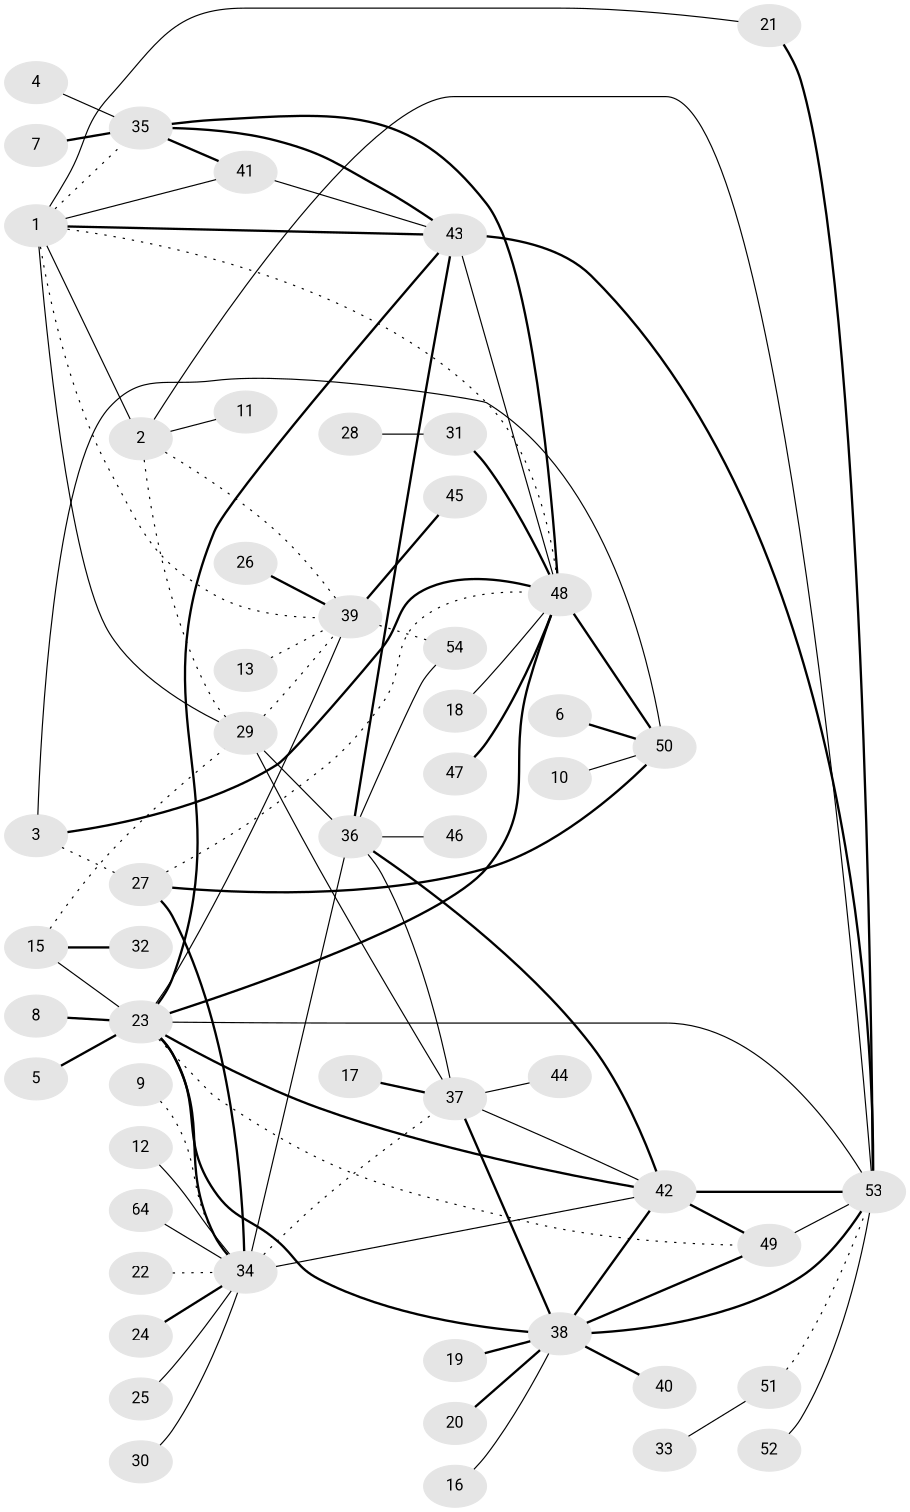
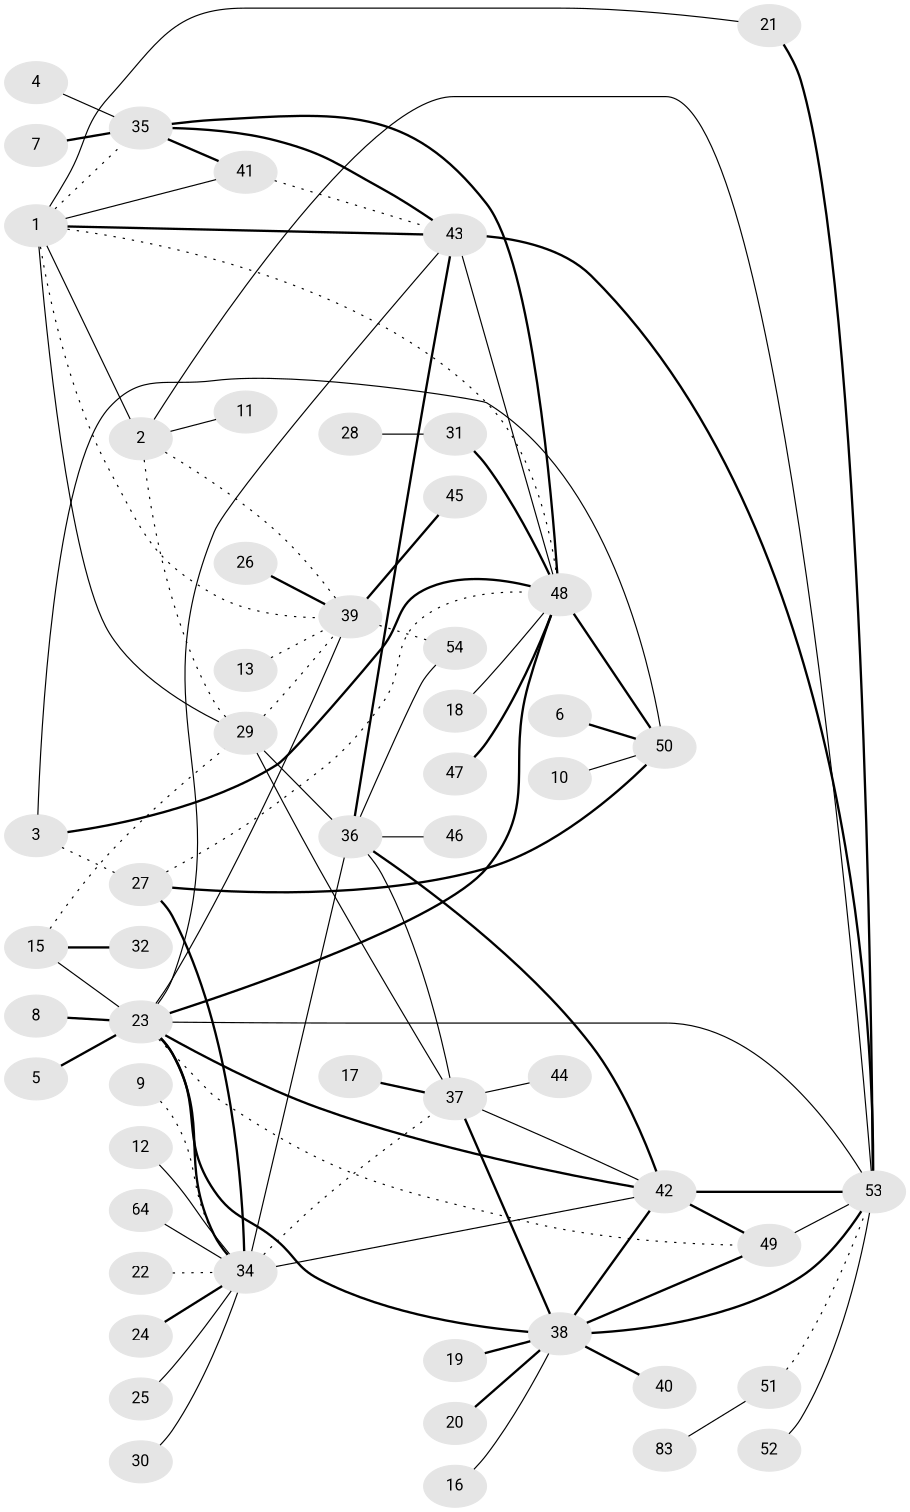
edge "41" -- "43": style solid -> dotted
edge "43" -- "23": style bold -> solid
node "33": label "33" -> "83"
